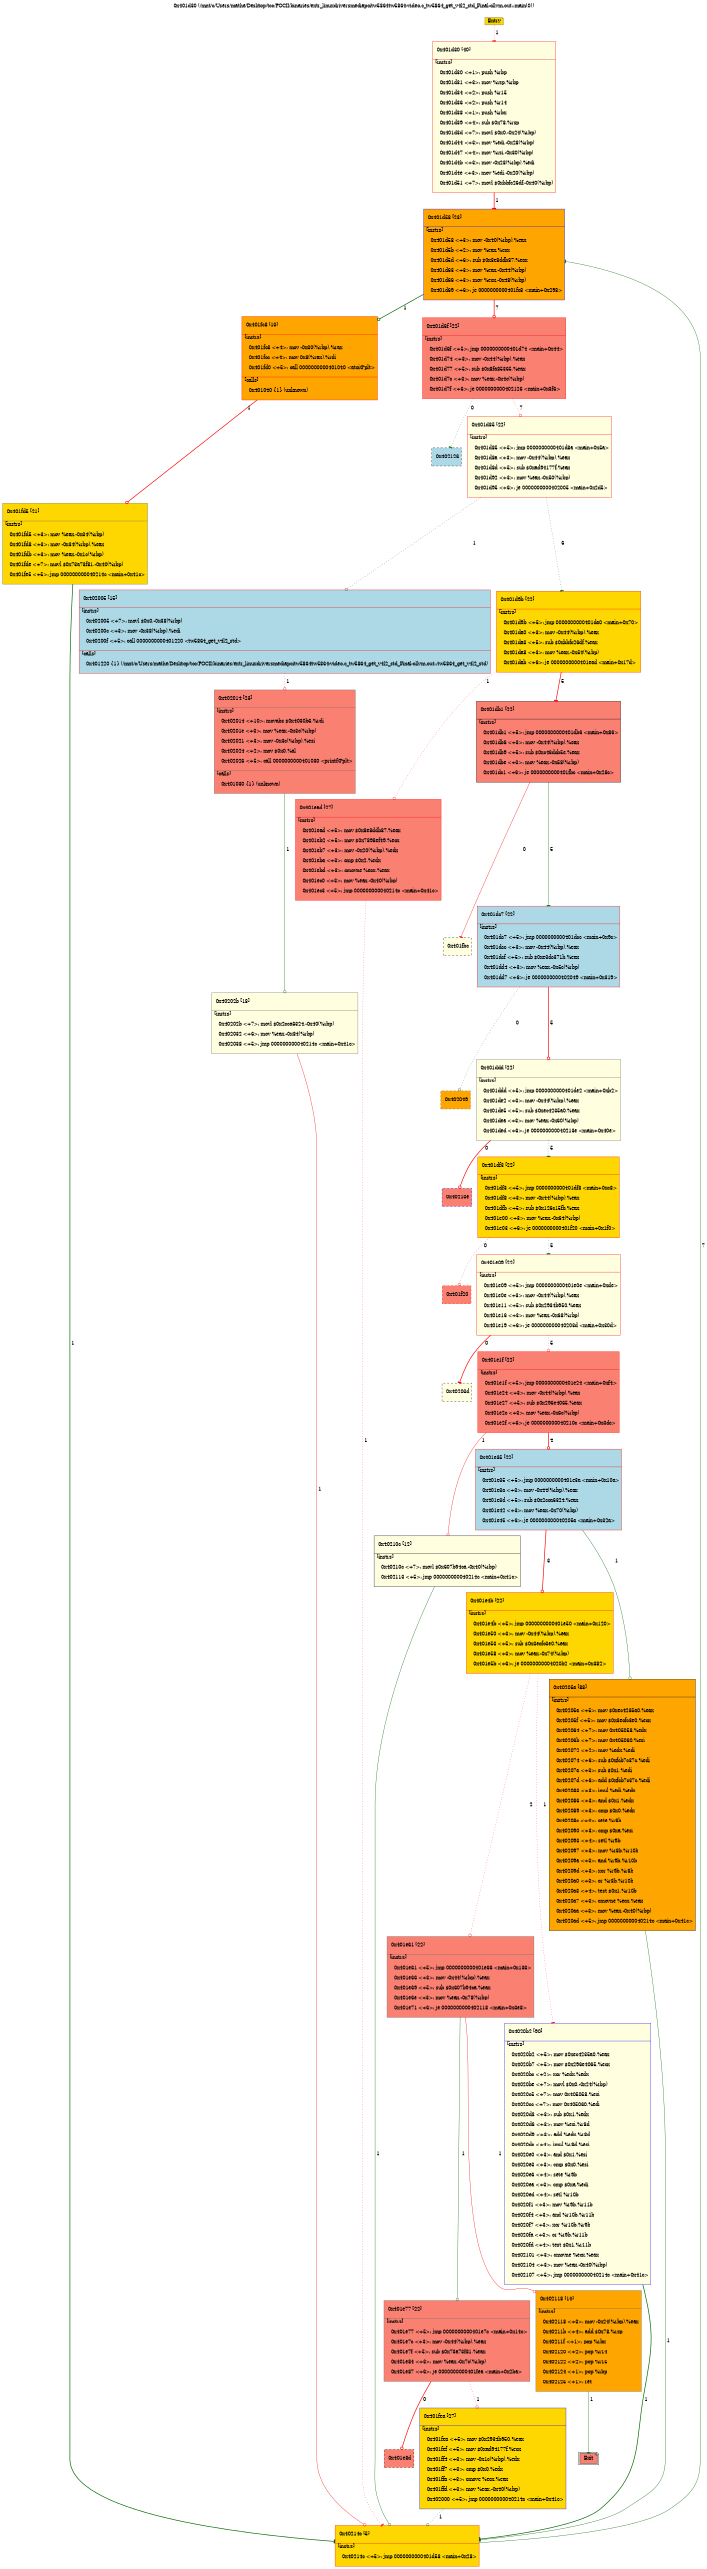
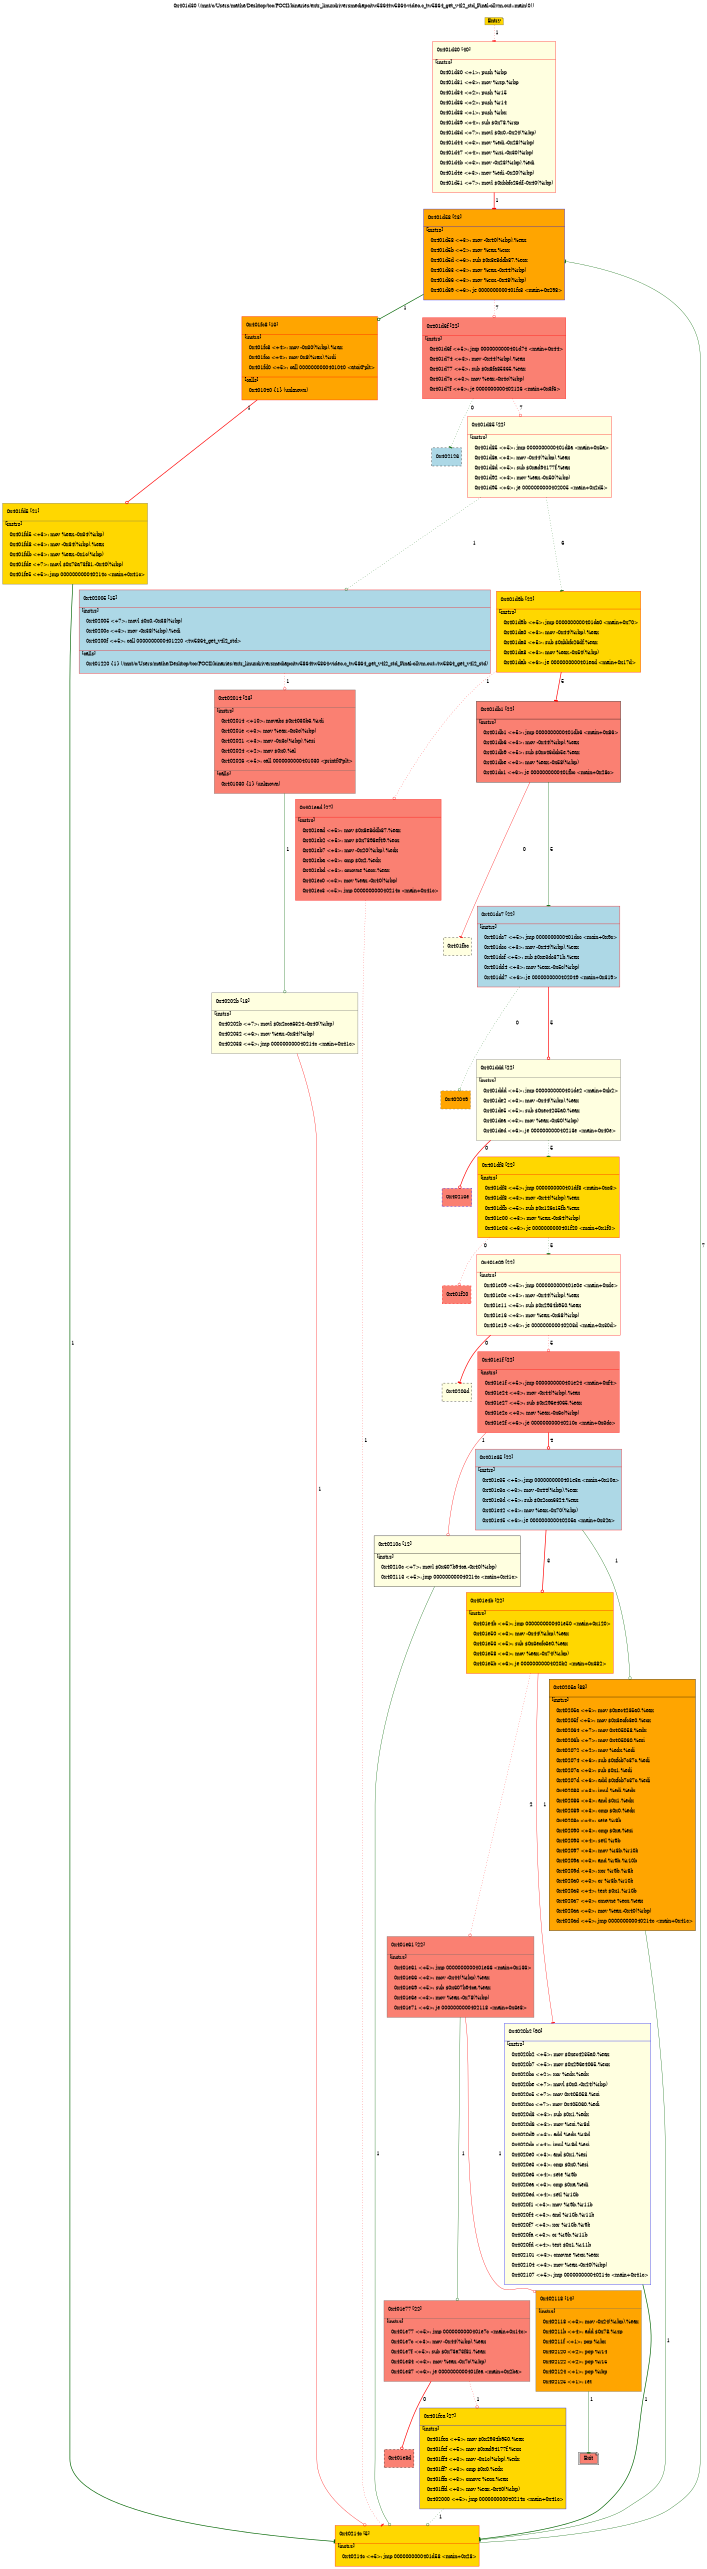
edge "0x401d58 [23]" -> "0x401d6f [22]": style bold -> dotted
edge "0x401e4b [22]" -> "0x4020b2 [90]": style dotted -> solid
